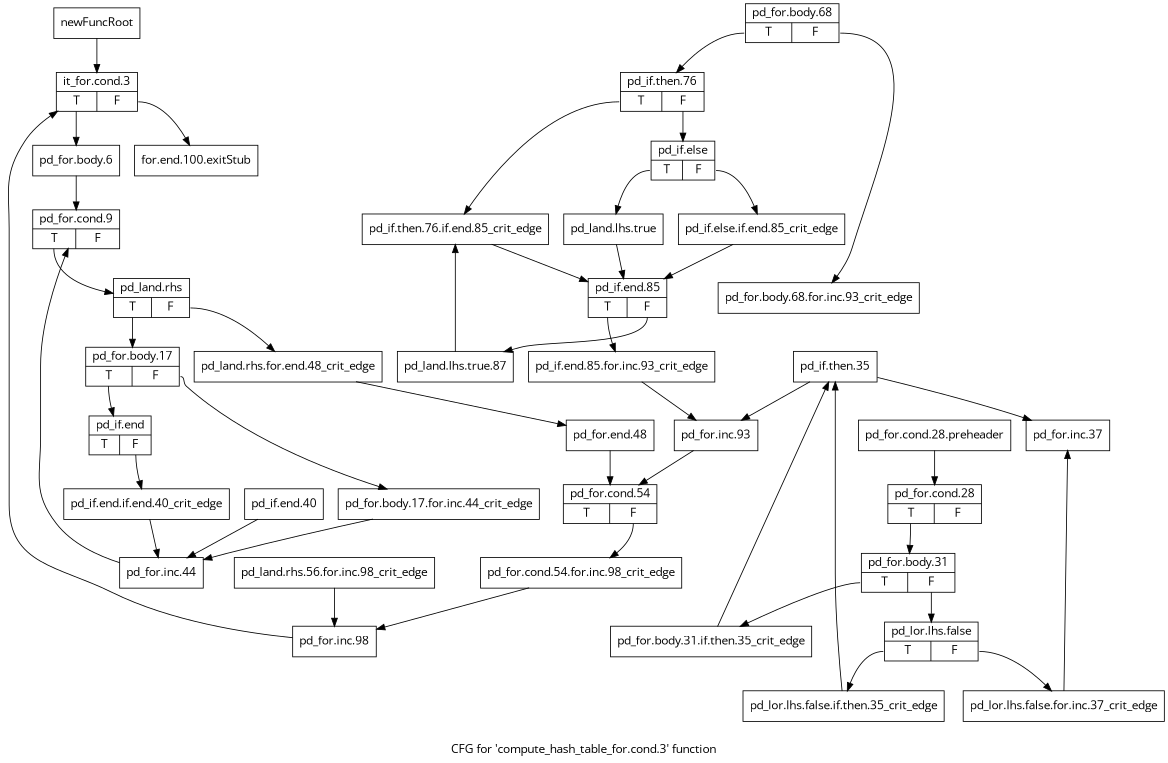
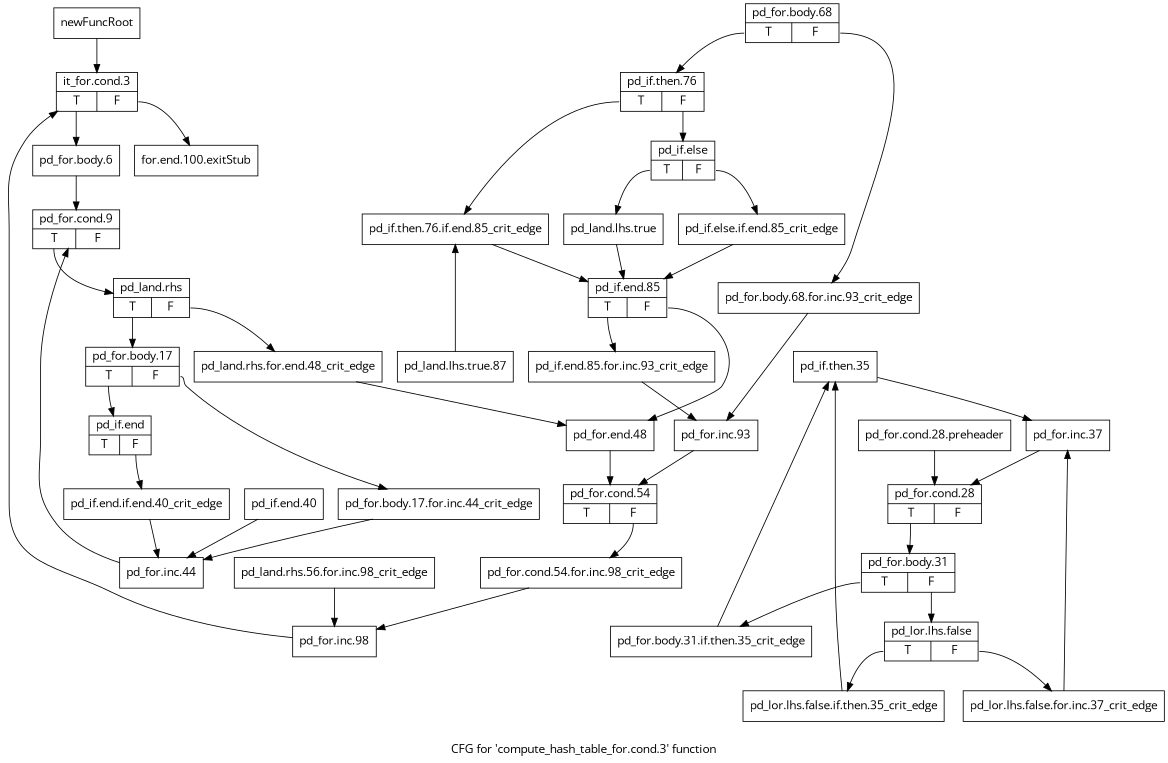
edge "pd_if.end.85" -> "pd_land.lhs.true.87": now "pd_if.end.85" -> "pd_for.end.48"
edge "pd_if.then.35" -> "pd_for.inc.93": now "pd_for.body.68.for.inc.93_crit_edge" -> "pd_for.inc.93"
edge "pd_for.inc.37" -> "pd_for.cond.28": added
